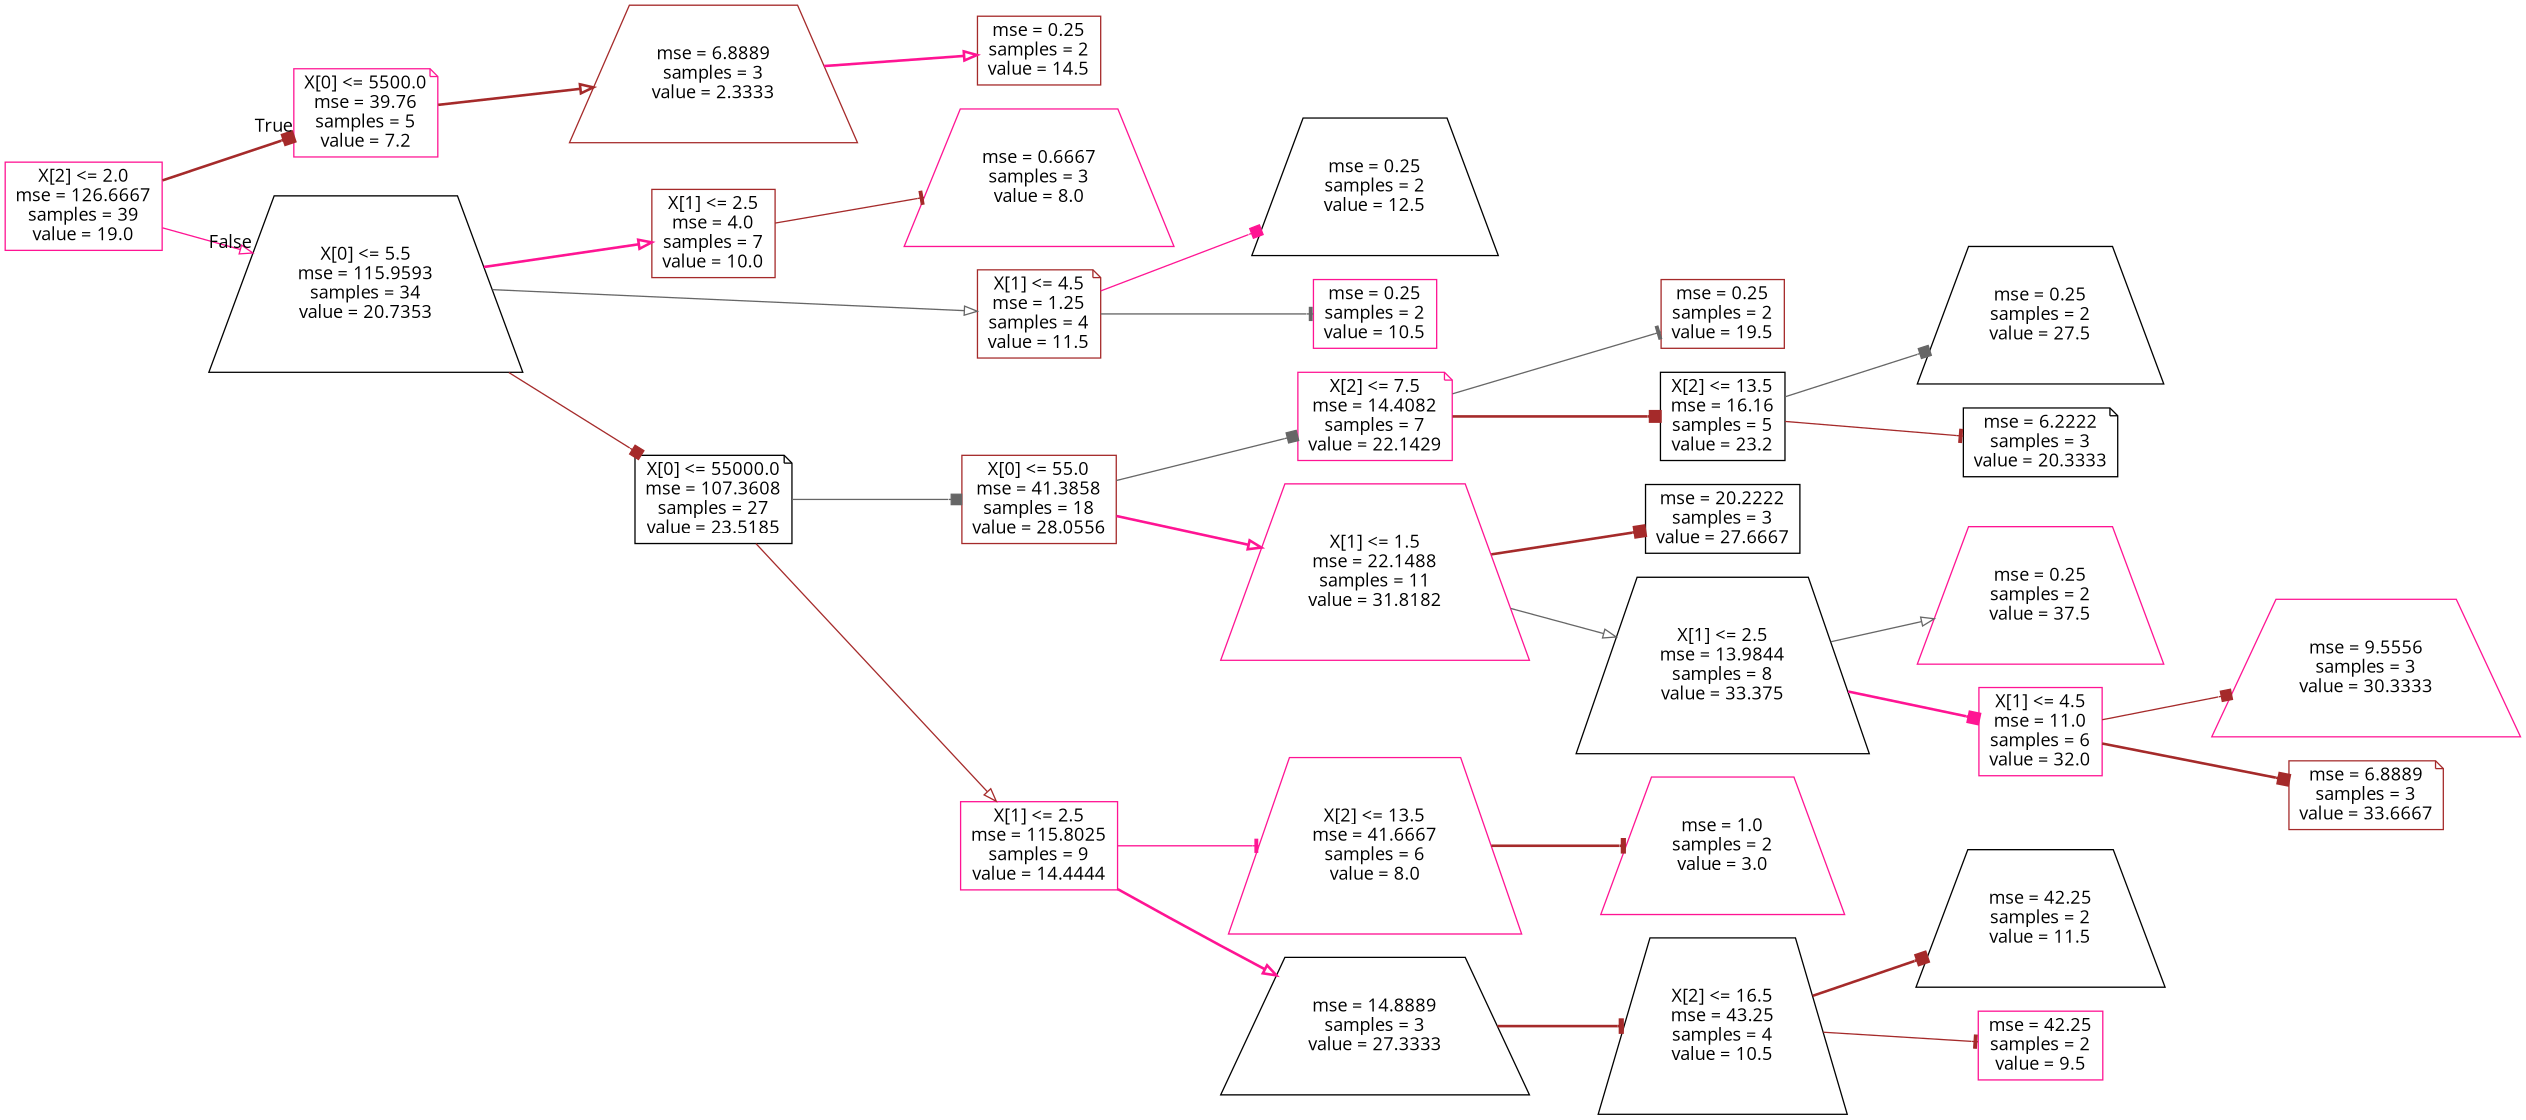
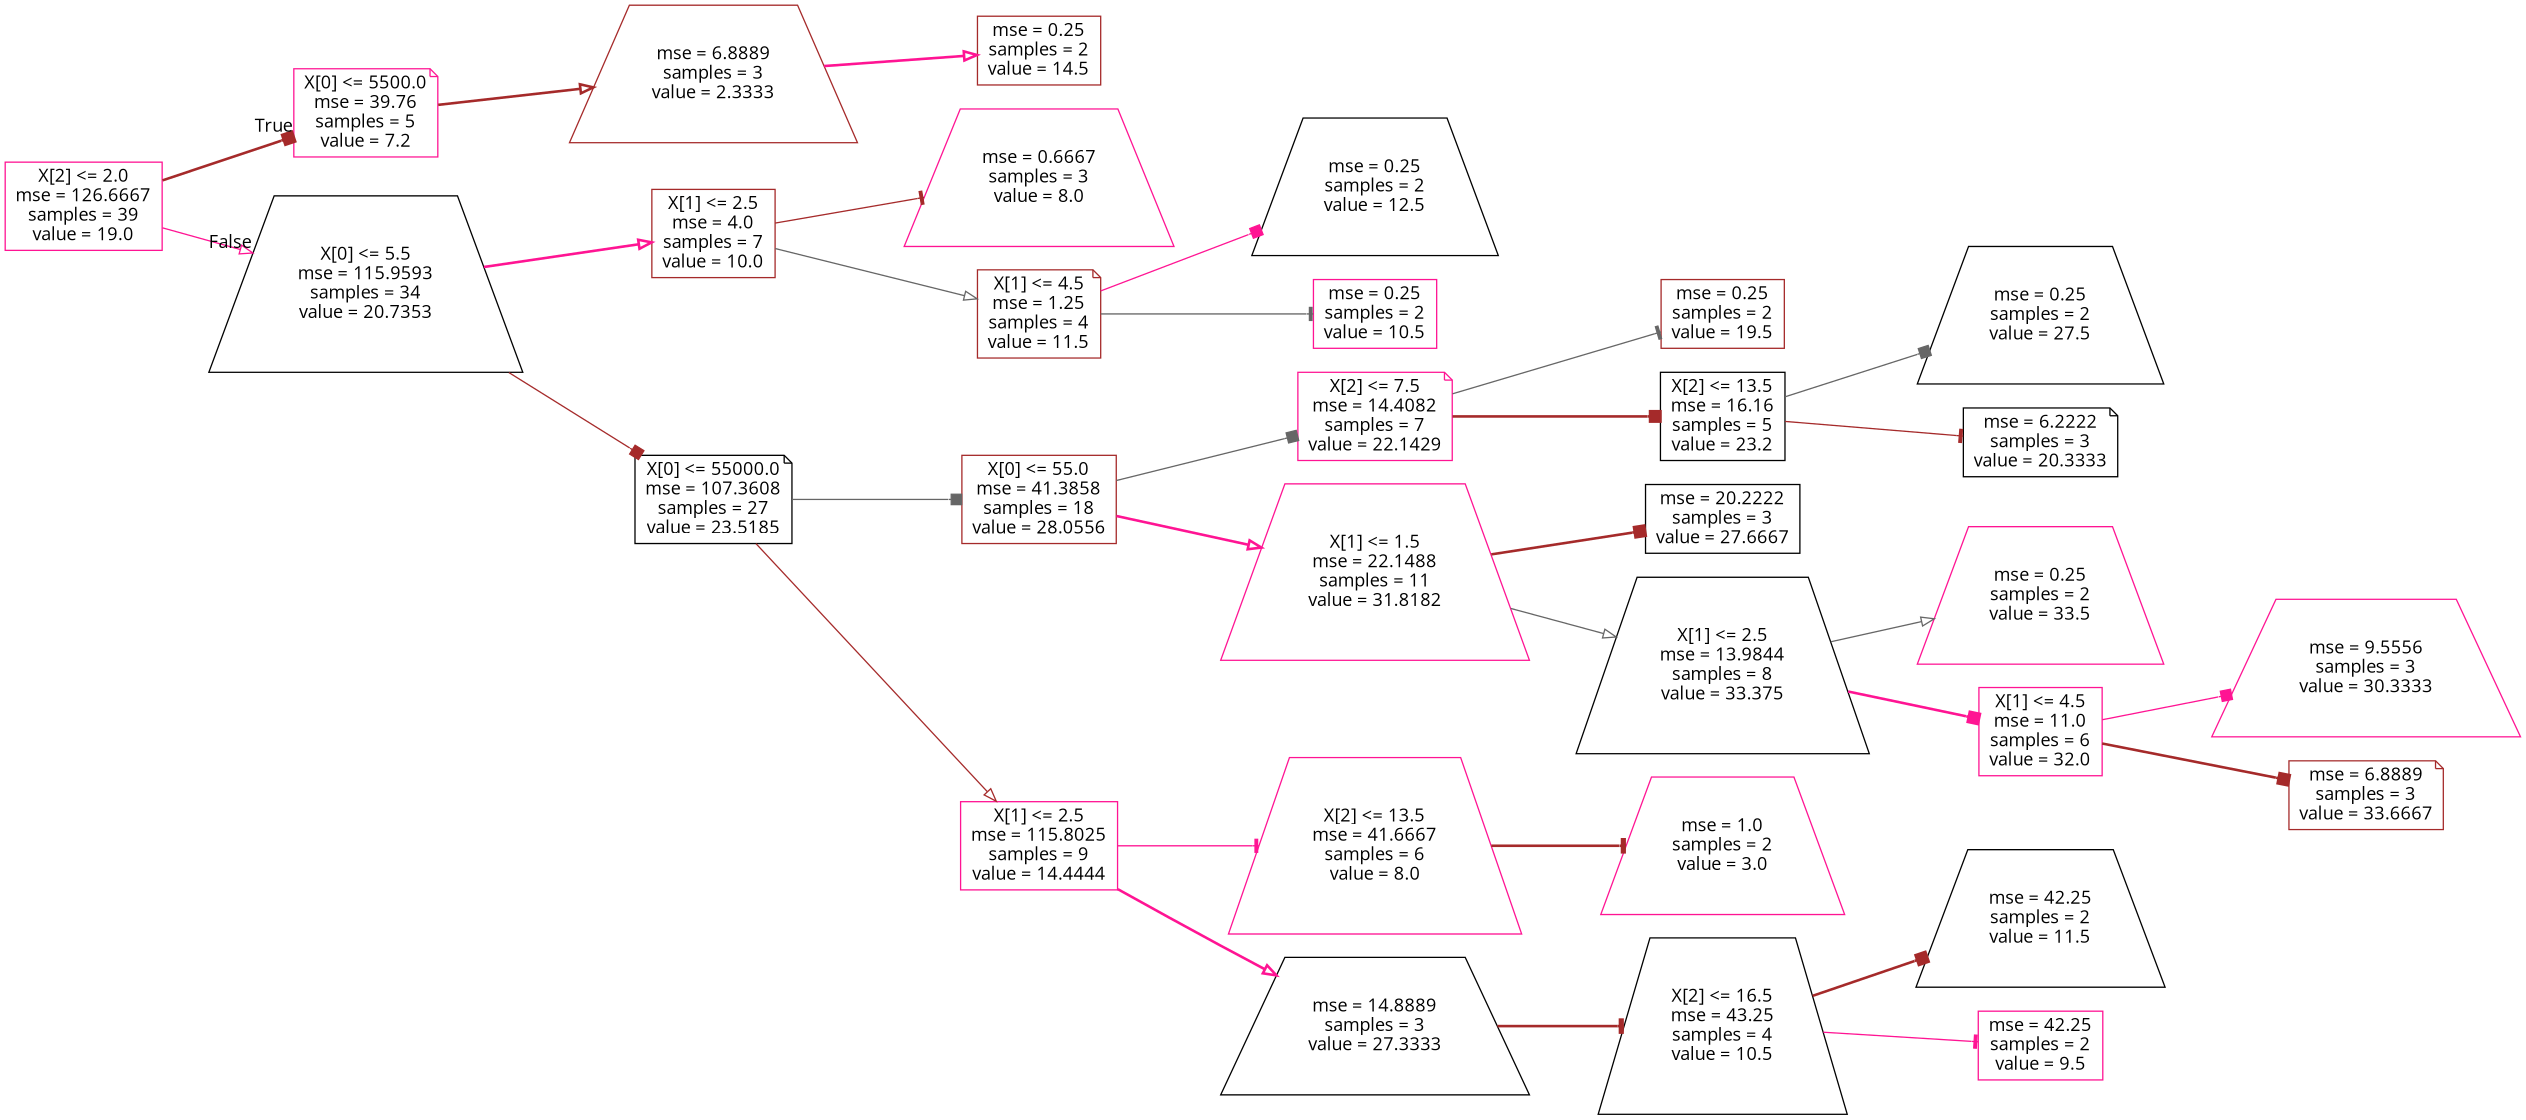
edge "X[0] <= 5.5 mse = 115.9593 samples = 34 value = 20.7353" -> "X[1] <= 4.5 mse = 1.25 samples = 4 value = 11.5": now "X[1] <= 2.5 mse = 4.0 samples = 7 value = 10.0" -> "X[1] <= 4.5 mse = 1.25 samples = 4 value = 11.5"
node "mse = 0.25 samples = 2 value = 37.5": label "mse = 0.25 samples = 2 value = 37.5" -> "mse = 0.25 samples = 2 value = 33.5"
edge "X[1] <= 4.5 mse = 11.0 samples = 6 value = 32.0" -> "mse = 9.5556 samples = 3 value = 30.3333": color brown -> deeppink
edge "X[2] <= 16.5 mse = 43.25 samples = 4 value = 10.5" -> "mse = 42.25 samples = 2 value = 9.5": color brown -> deeppink
